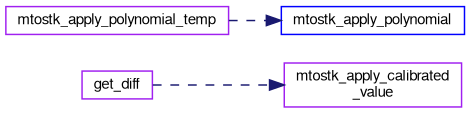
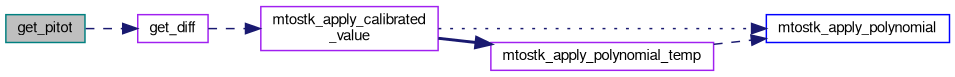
node "get_pitot": added
edge "mtostk_apply_calibrated _value" -> "mtostk_apply_polynomial": added
edge "mtostk_apply_calibrated _value" -> "mtostk_apply_polynomial_temp": added
